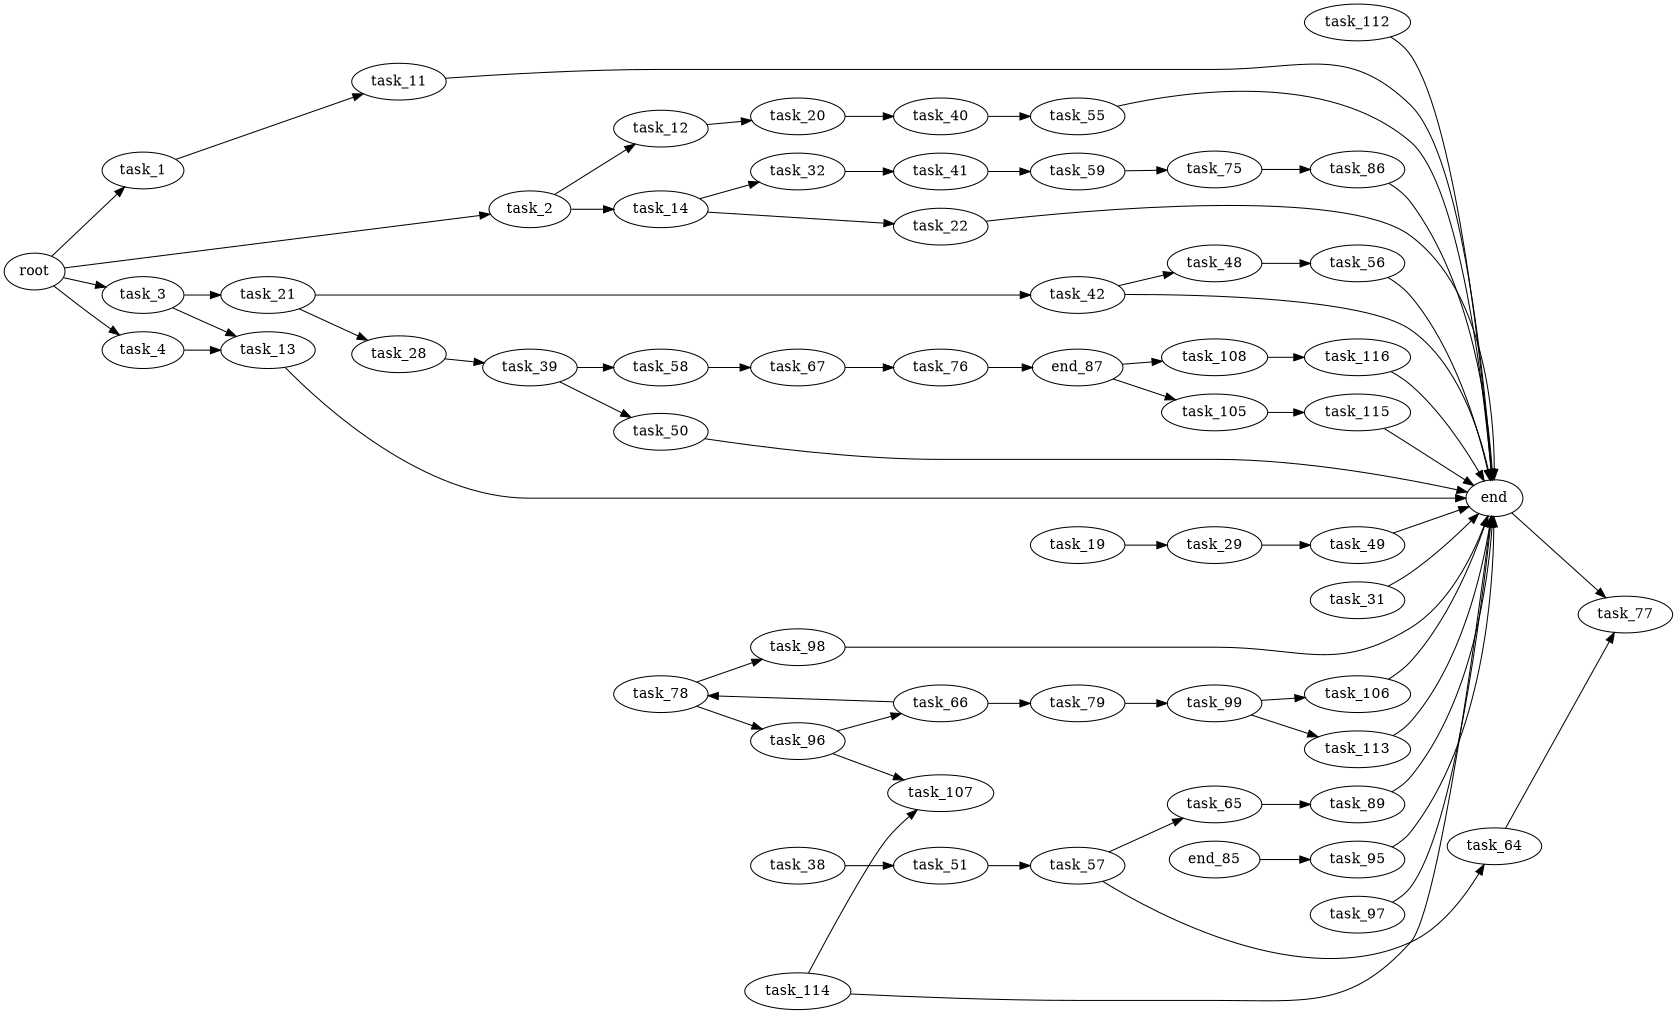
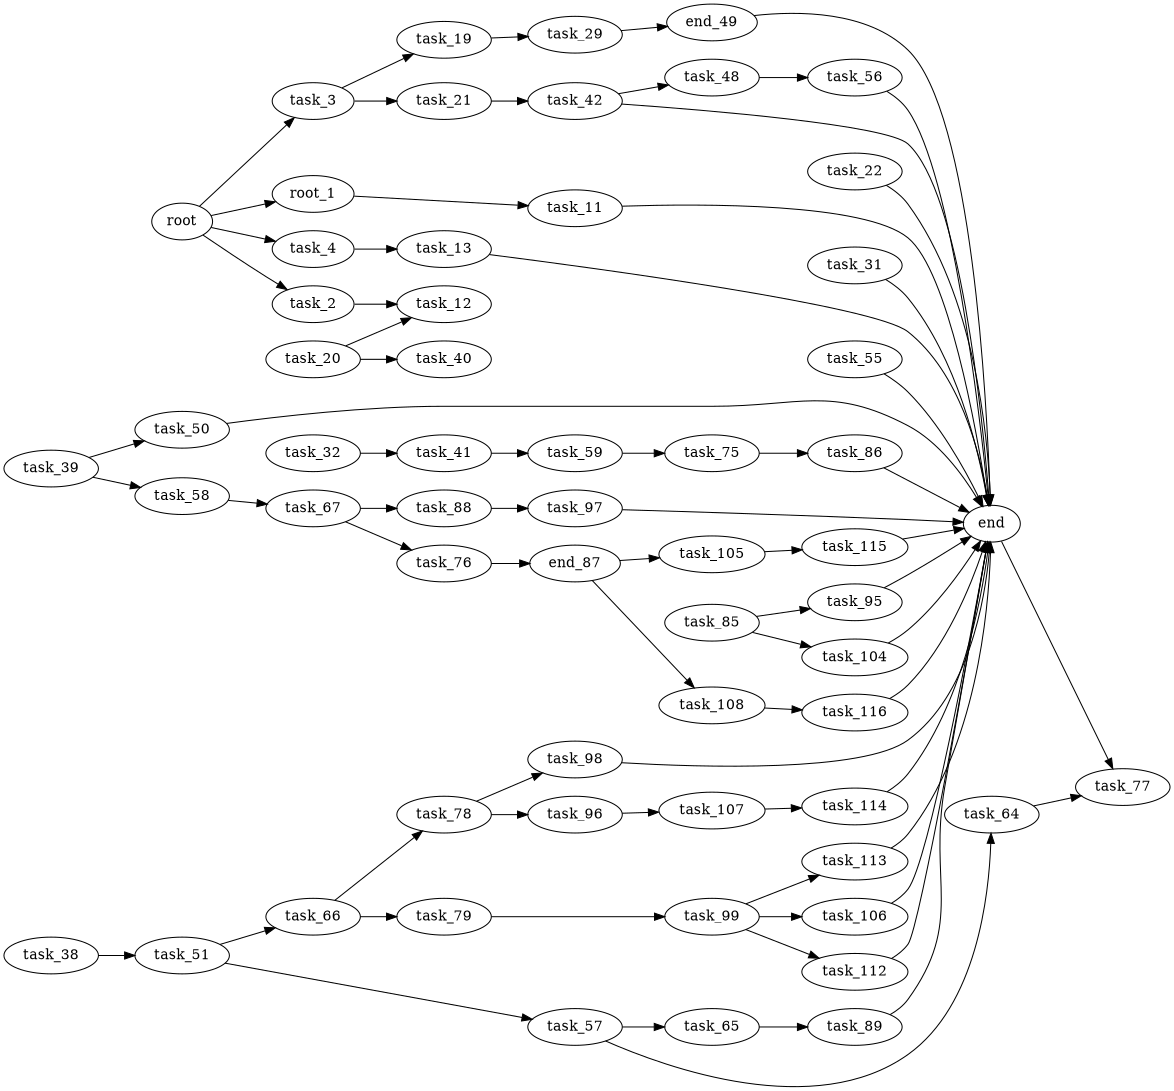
edge "task_40" -> "task_55": removed
edge "task_12" -> "task_20": reversed
node "task_1": label "task_1" -> "root_1"
node "task_14": removed
edge "task_3" -> "task_13": now "task_3" -> "task_19"
node "task_28": removed
node "task_88": added
node "task_49": label "task_49" -> "end_49"
node "task_104": added
edge "task_96" -> "task_66": now "task_51" -> "task_66"
node "end_85": label "end_85" -> "task_85"
edge "task_114" -> "task_107": reversed
edge "task_99" -> "task_112": added
